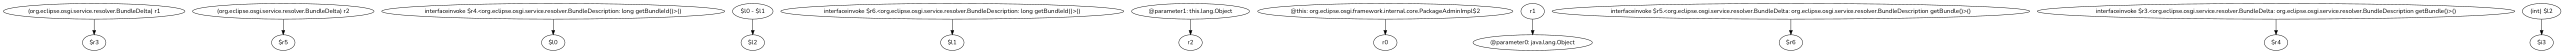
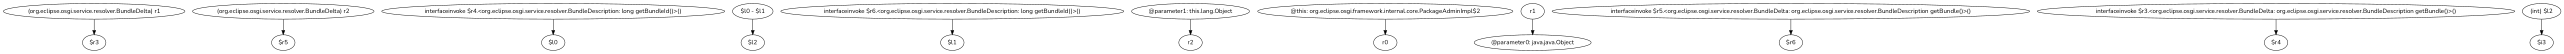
node "@parameter0: java.lang.Object": label "@parameter0: java.lang.Object" -> "@parameter0: java.java.Object"
